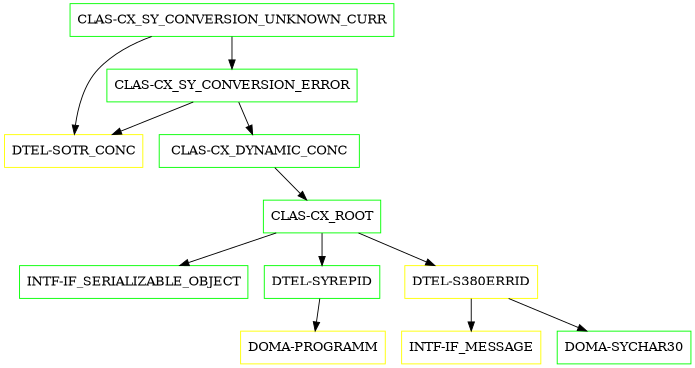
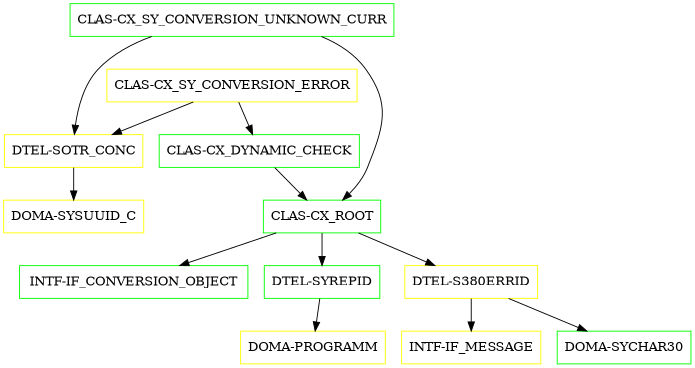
edge "CLAS-CX_SY_CONVERSION_UNKNOWN_CURR" -> "CLAS-CX_SY_CONVERSION_ERROR": now "CLAS-CX_SY_CONVERSION_UNKNOWN_CURR" -> "CLAS-CX_ROOT"
node "CLAS-CX_SY_CONVERSION_ERROR": color green -> yellow
node "CLAS-CX_DYNAMIC_CONC": label "CLAS-CX_DYNAMIC_CONC" -> "CLAS-CX_DYNAMIC_CHECK"
node "DOMA-SYSUUID_C": added
node "INTF-IF_SERIALIZABLE_OBJECT": label "INTF-IF_SERIALIZABLE_OBJECT" -> "INTF-IF_CONVERSION_OBJECT"
